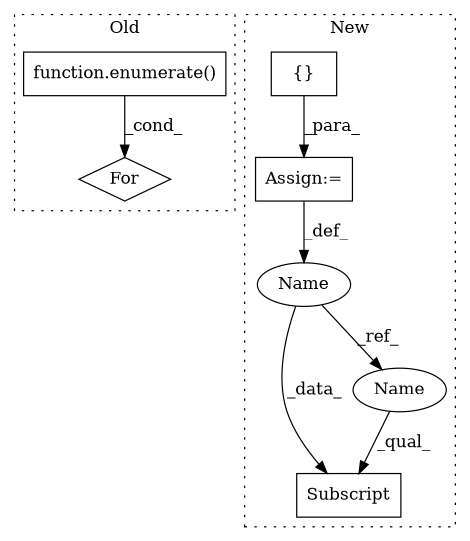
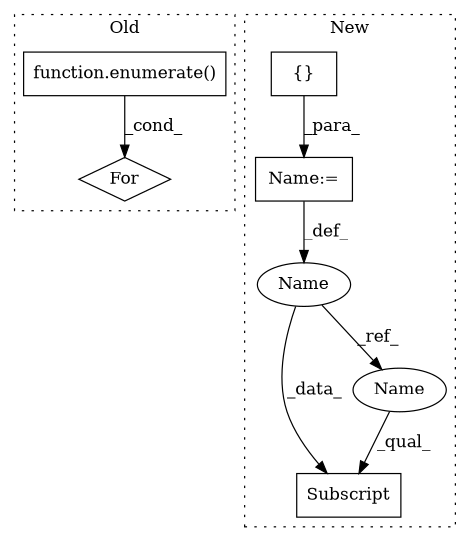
node "Assign:=": label "Assign:=" -> "Name:="
